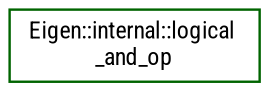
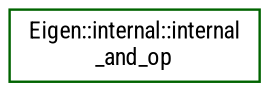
node "Eigen::internal::logical _and_op": label "Eigen::internal::logical _and_op" -> "Eigen::internal::internal _and_op"
